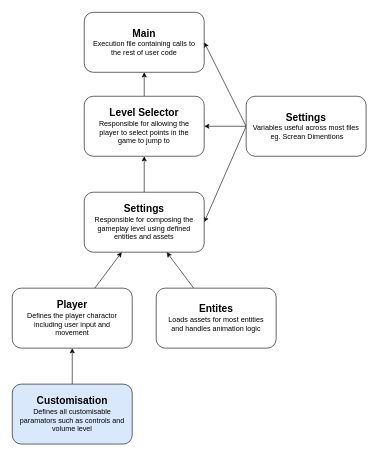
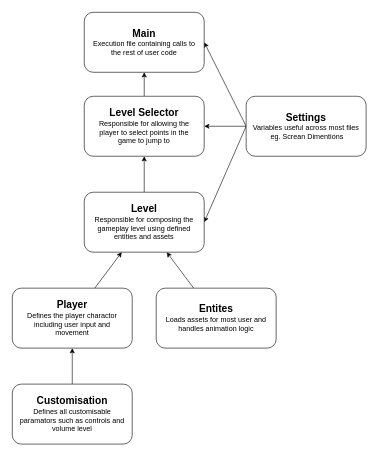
node "Settings Responsible for composing the gameplay level using defined entities and assets": label "Settings Responsible for composing the gameplay level using defined entities and assets" -> "Level Responsible for composing the gameplay level using defined entities and assets"
node "Entites Loads assets for most entities and handles animation logic": label "Entites Loads assets for most entities and handles animation logic" -> "Entites Loads assets for most user and handles animation logic"
node "Customisation Defines all customisable paramators such as controls and volume level": fillcolor #dae8fc -> #ffffff
